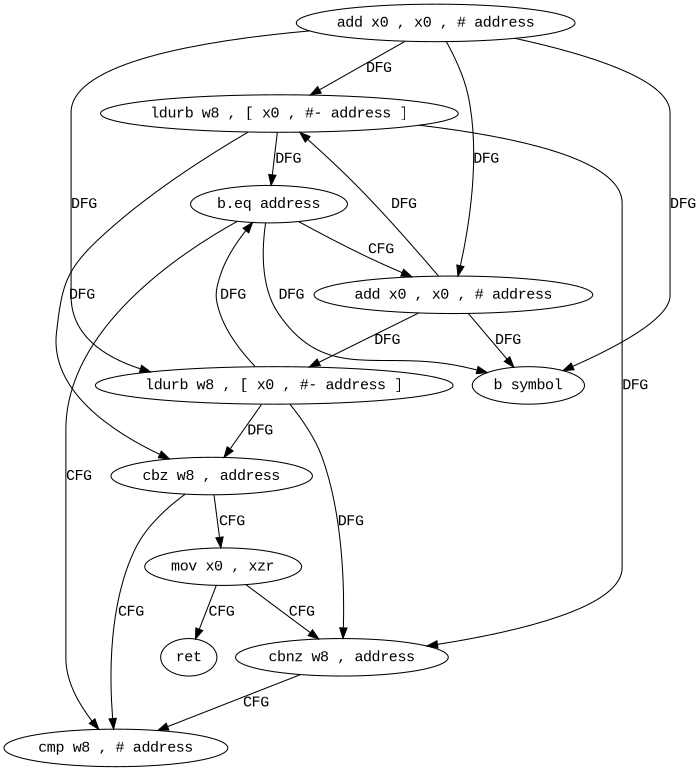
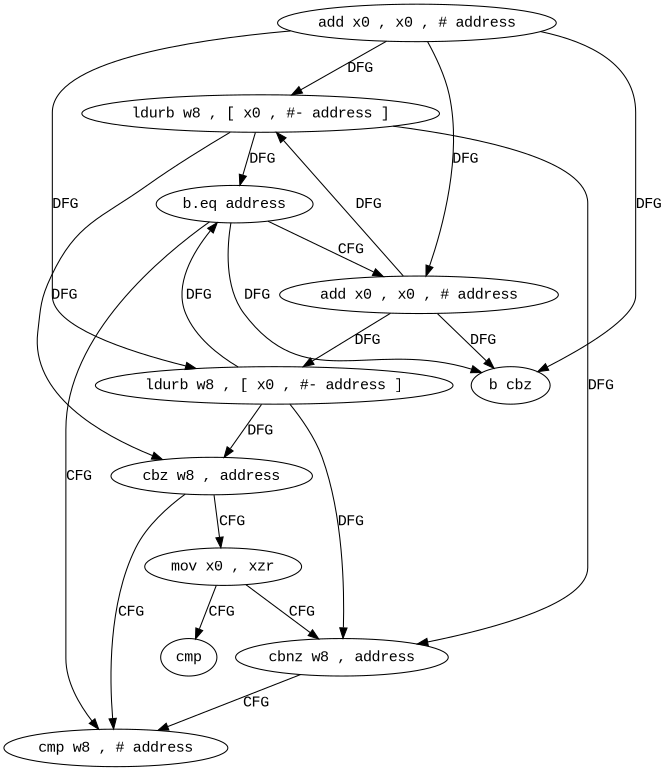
node "b symbol": label "b symbol" -> "b cbz"
node "ret": label "ret" -> "cmp"
